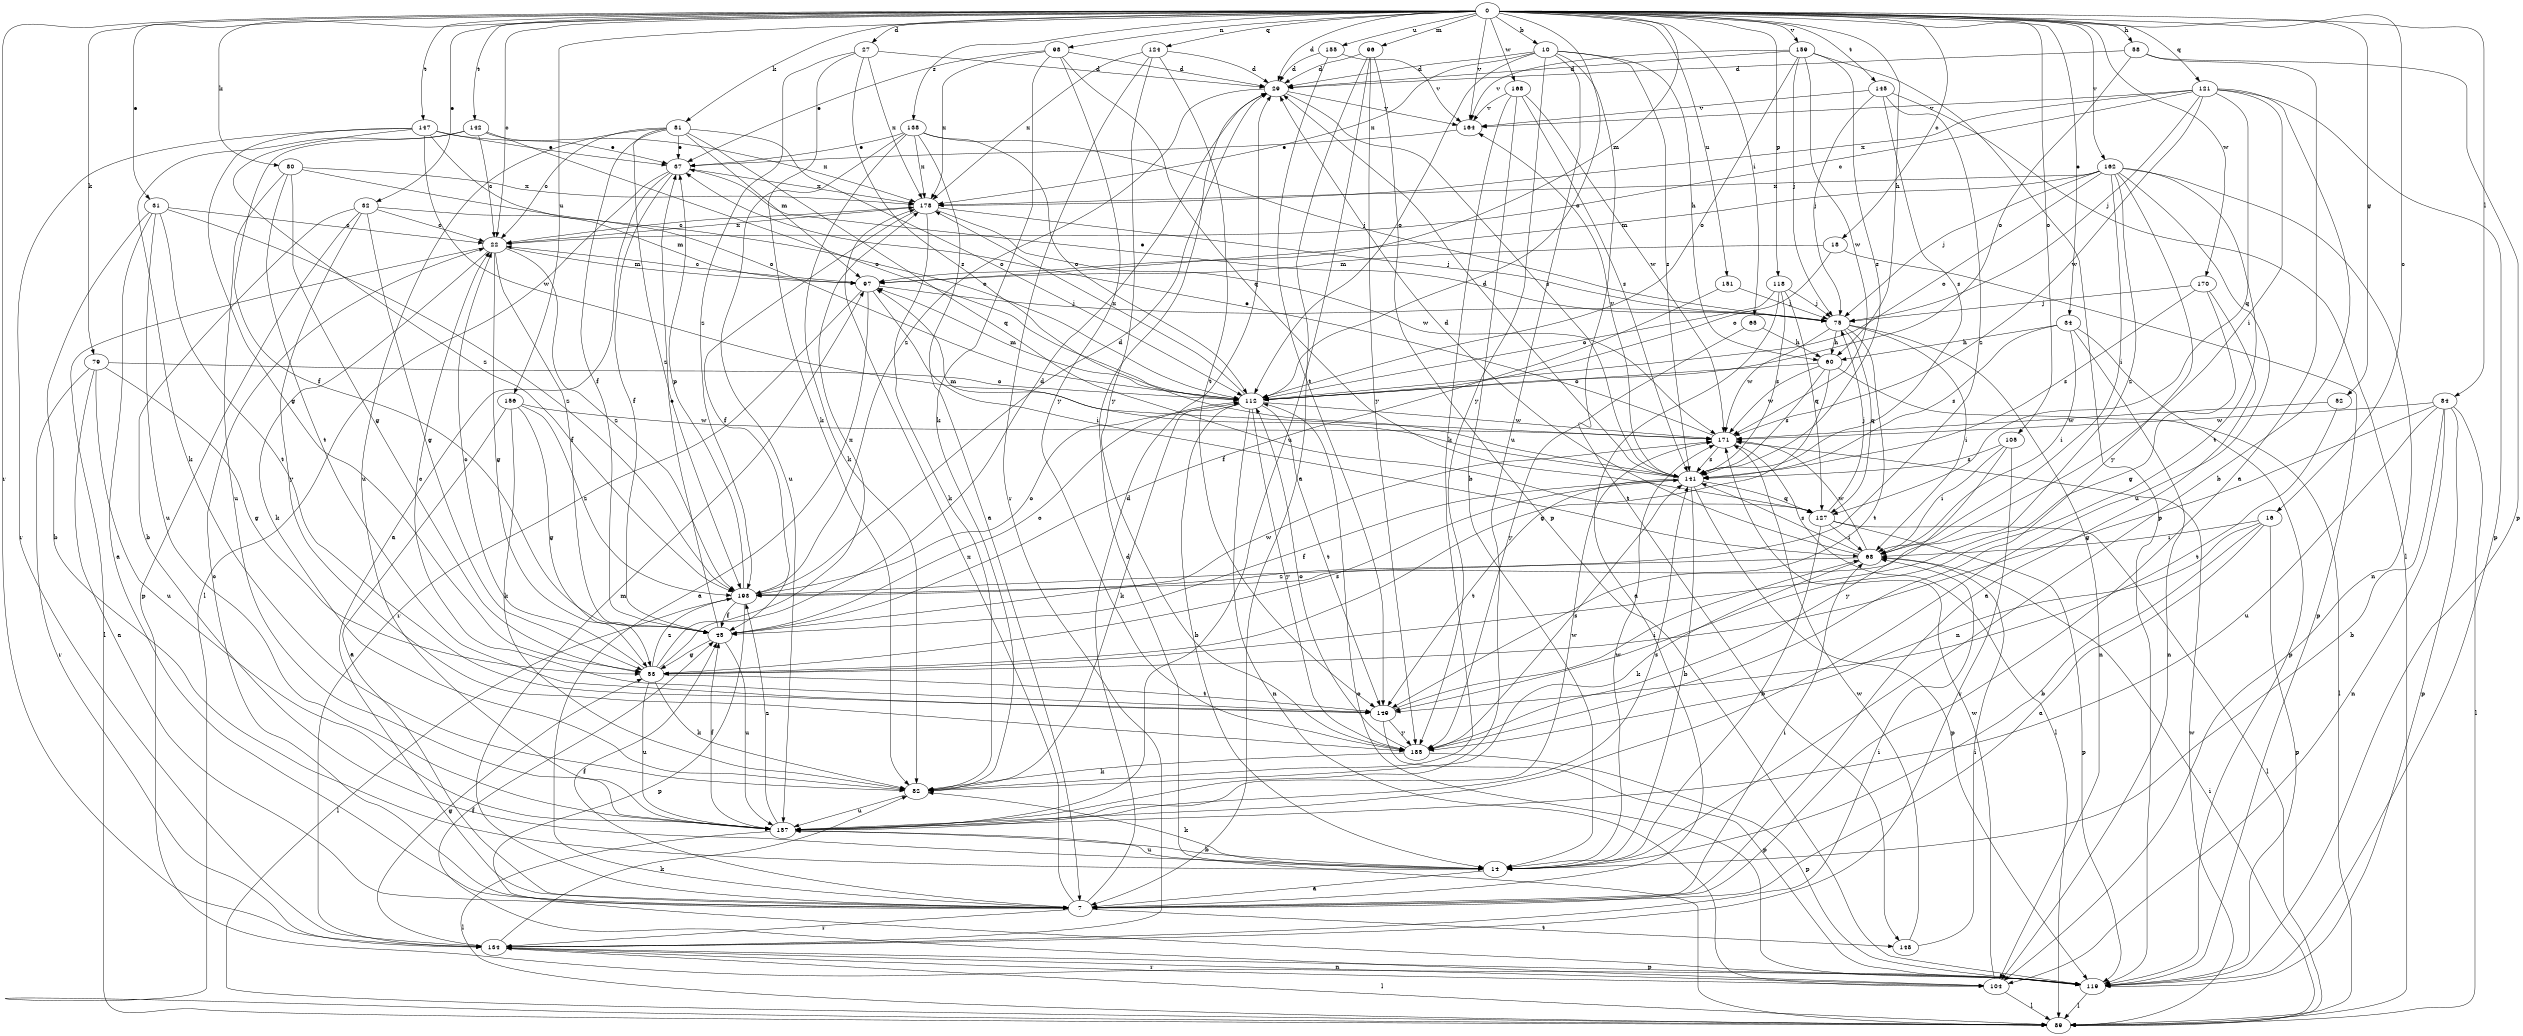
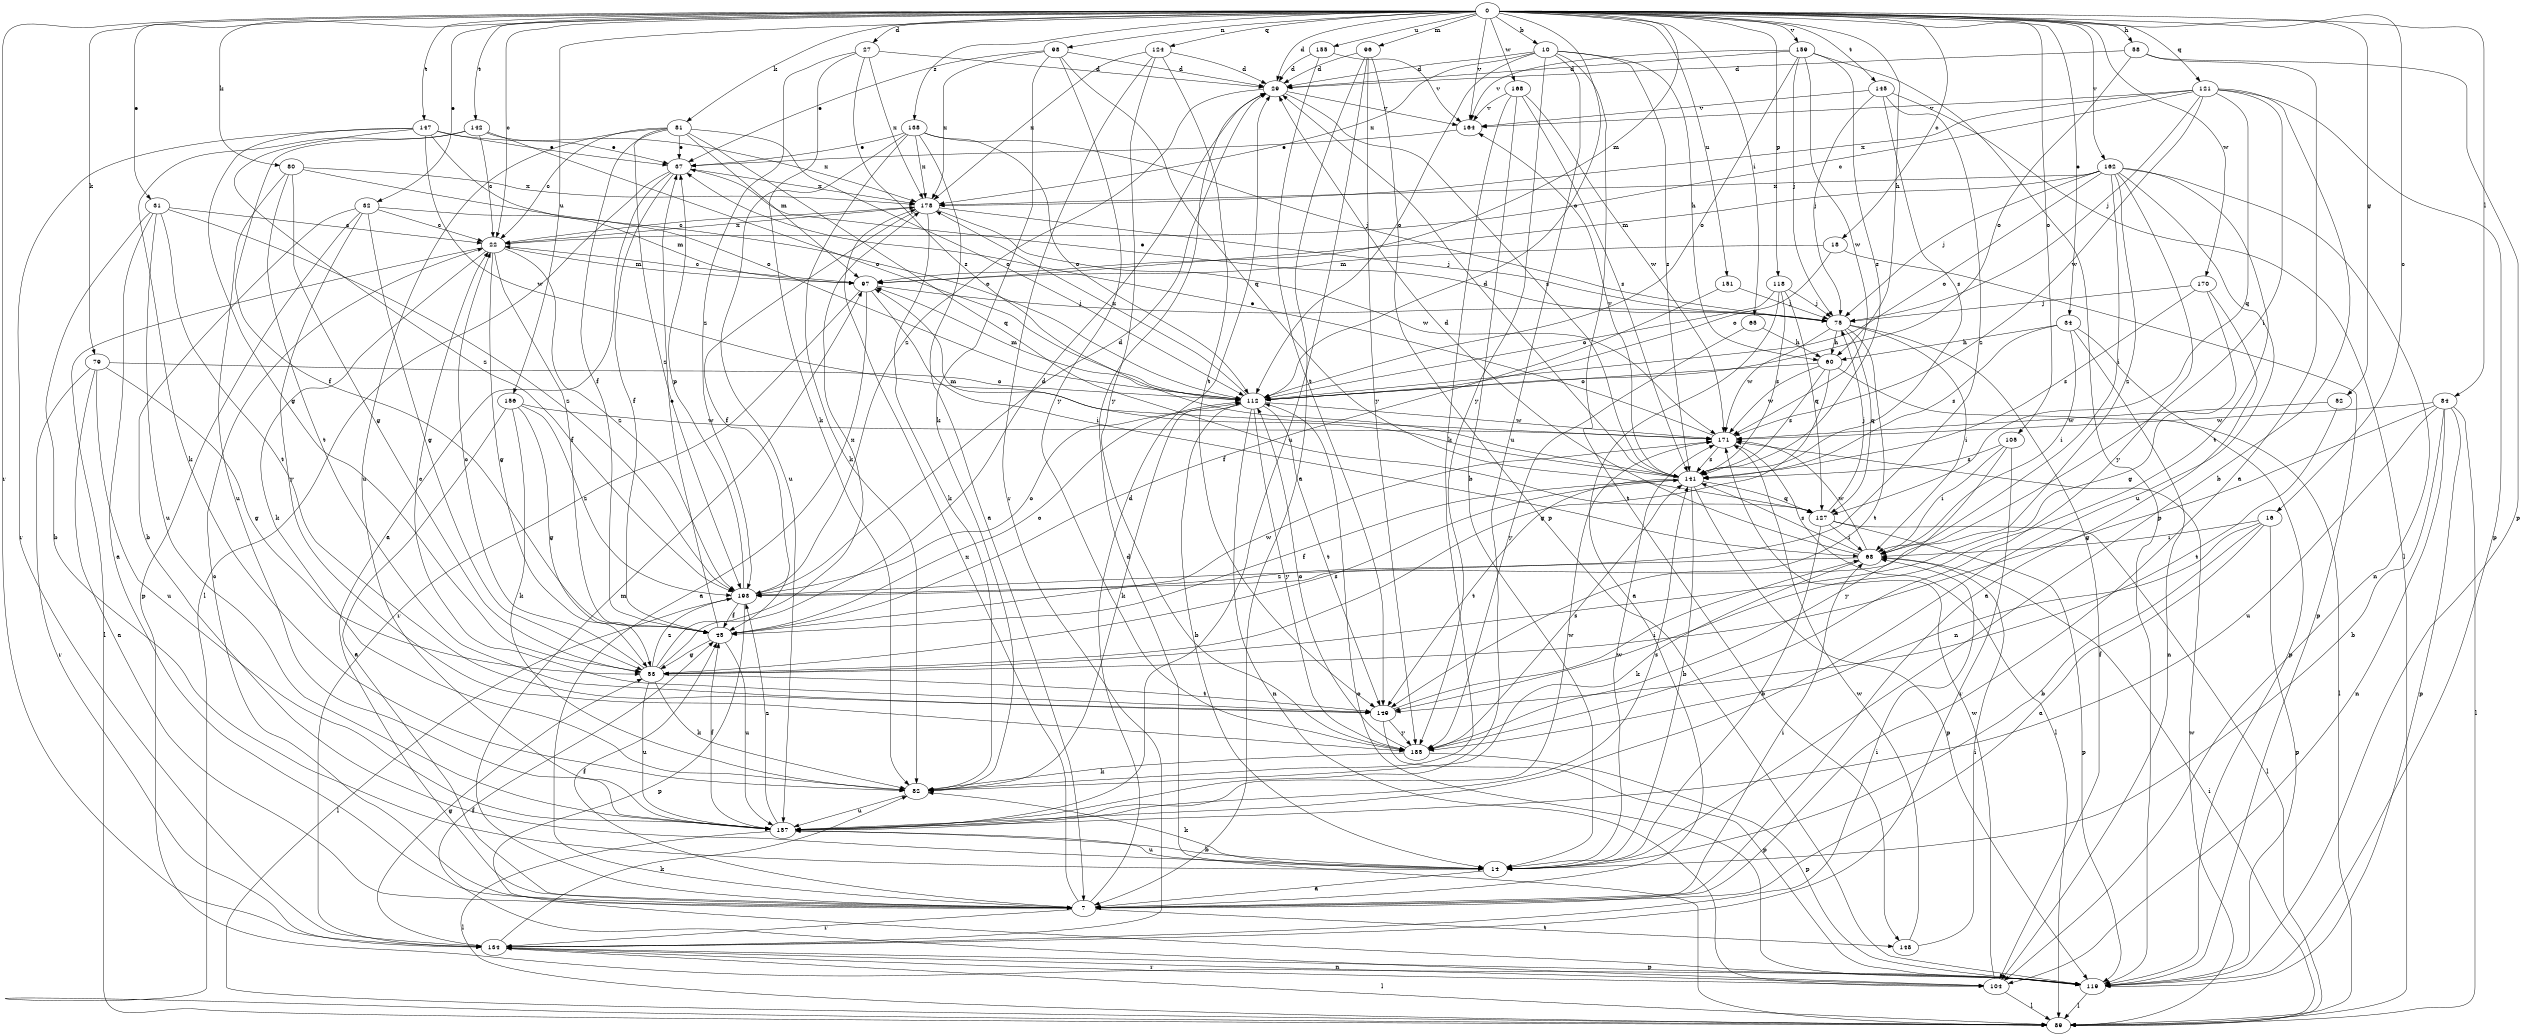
edge "75" -> "104": label "n" -> "f"
